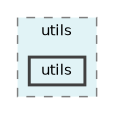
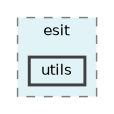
cluster "utils": label "utils" -> "esit"
